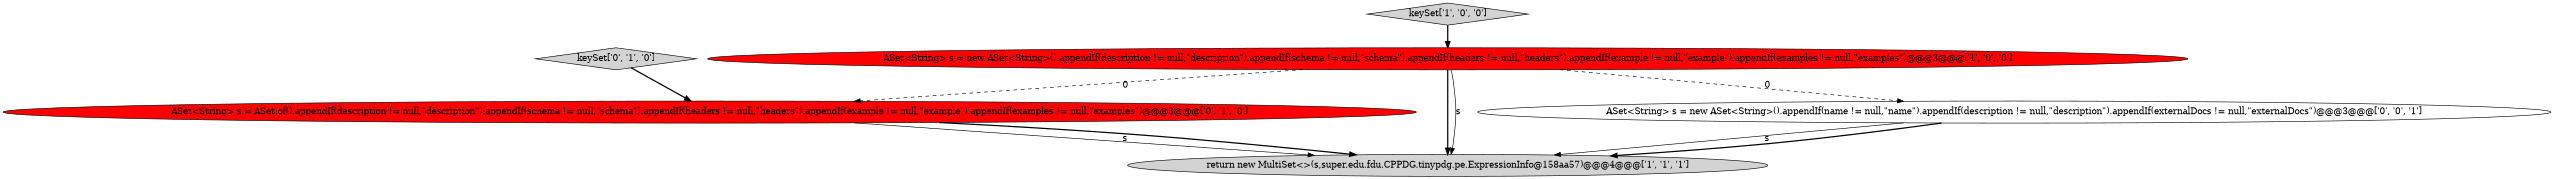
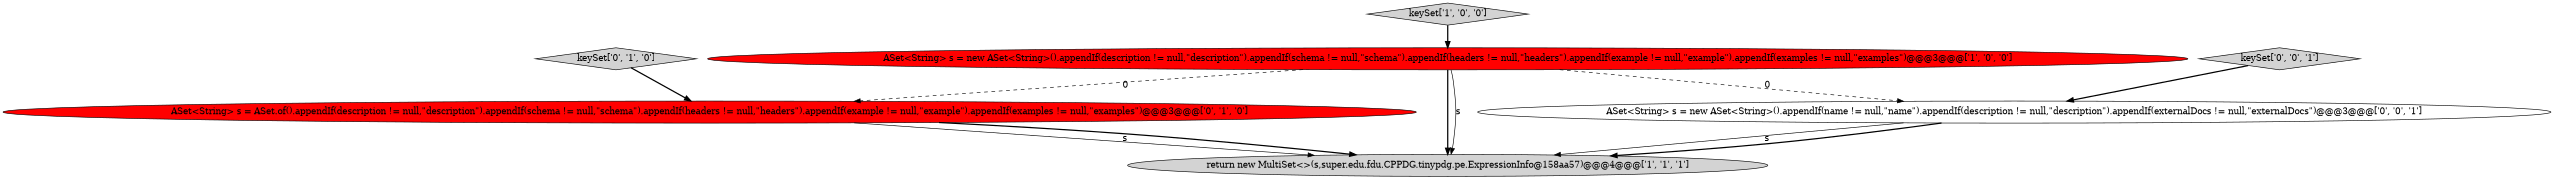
node "keySet['0', '0', '1']": added
